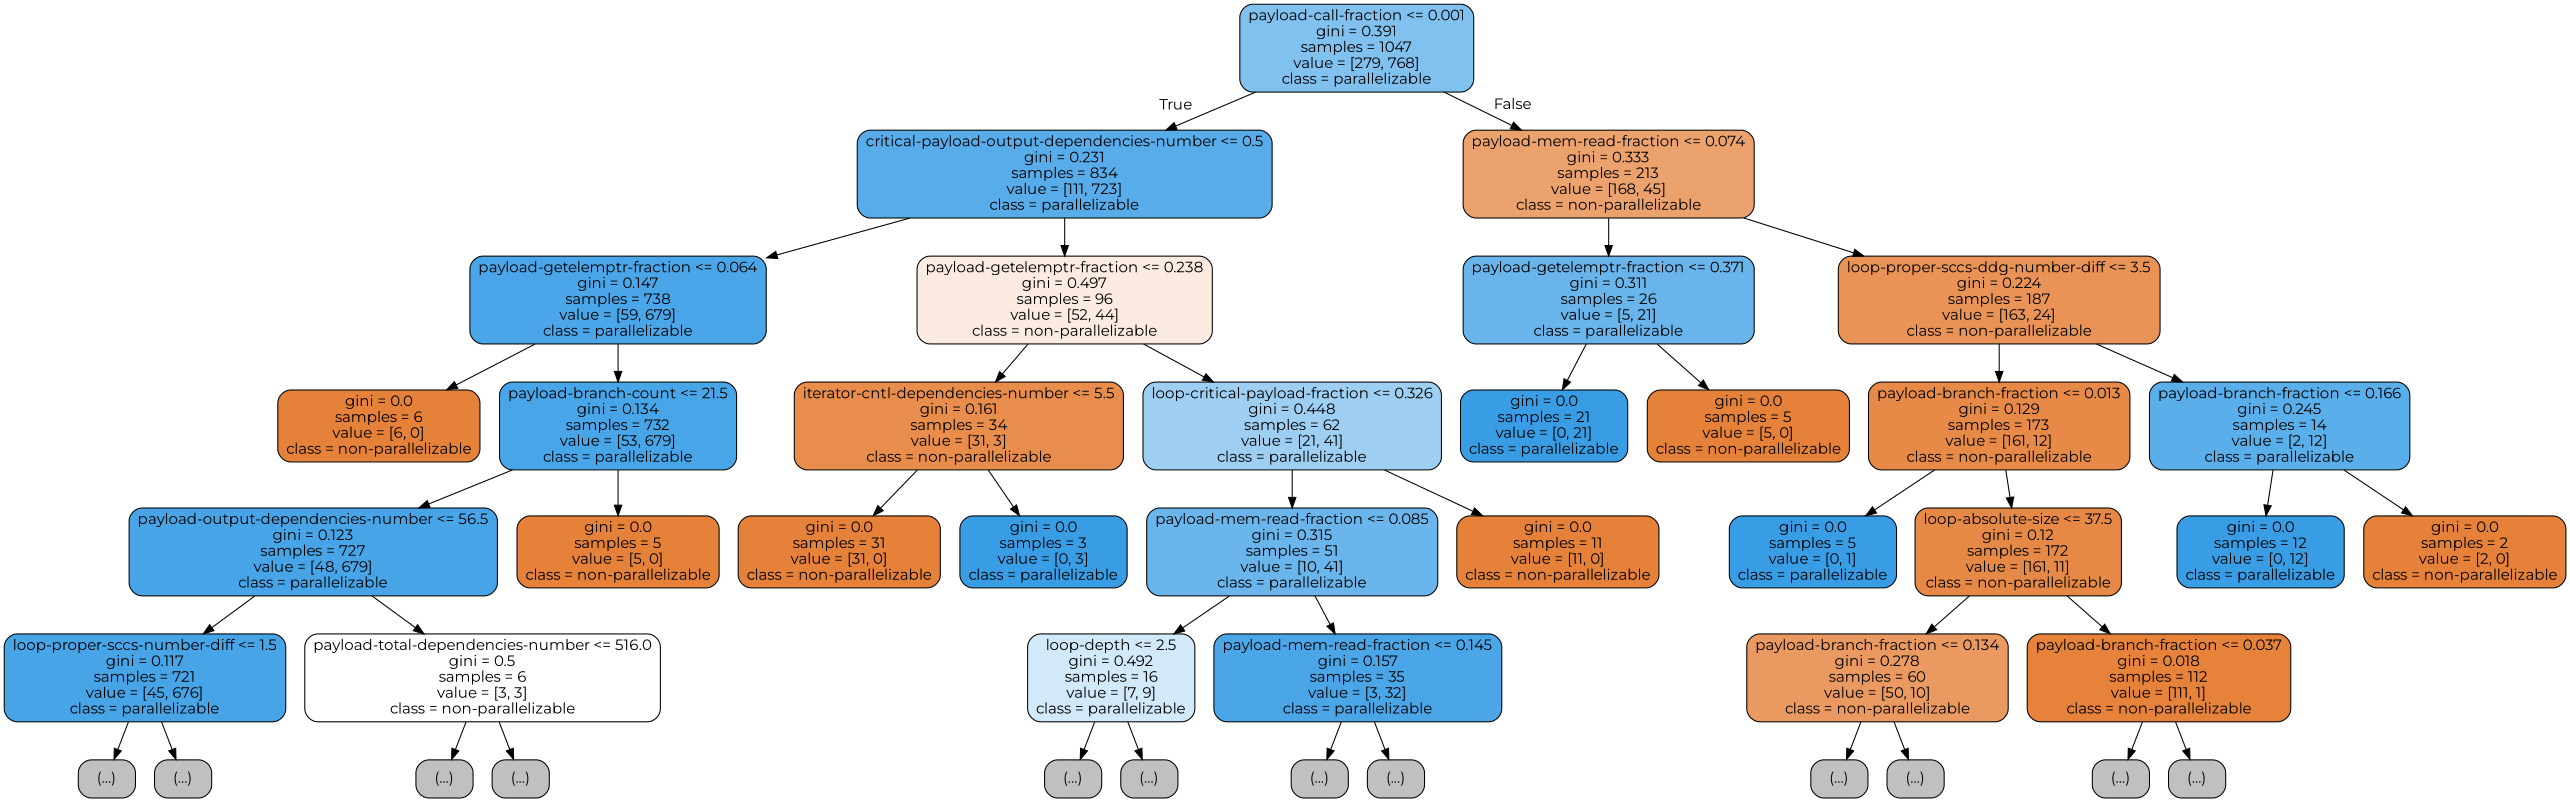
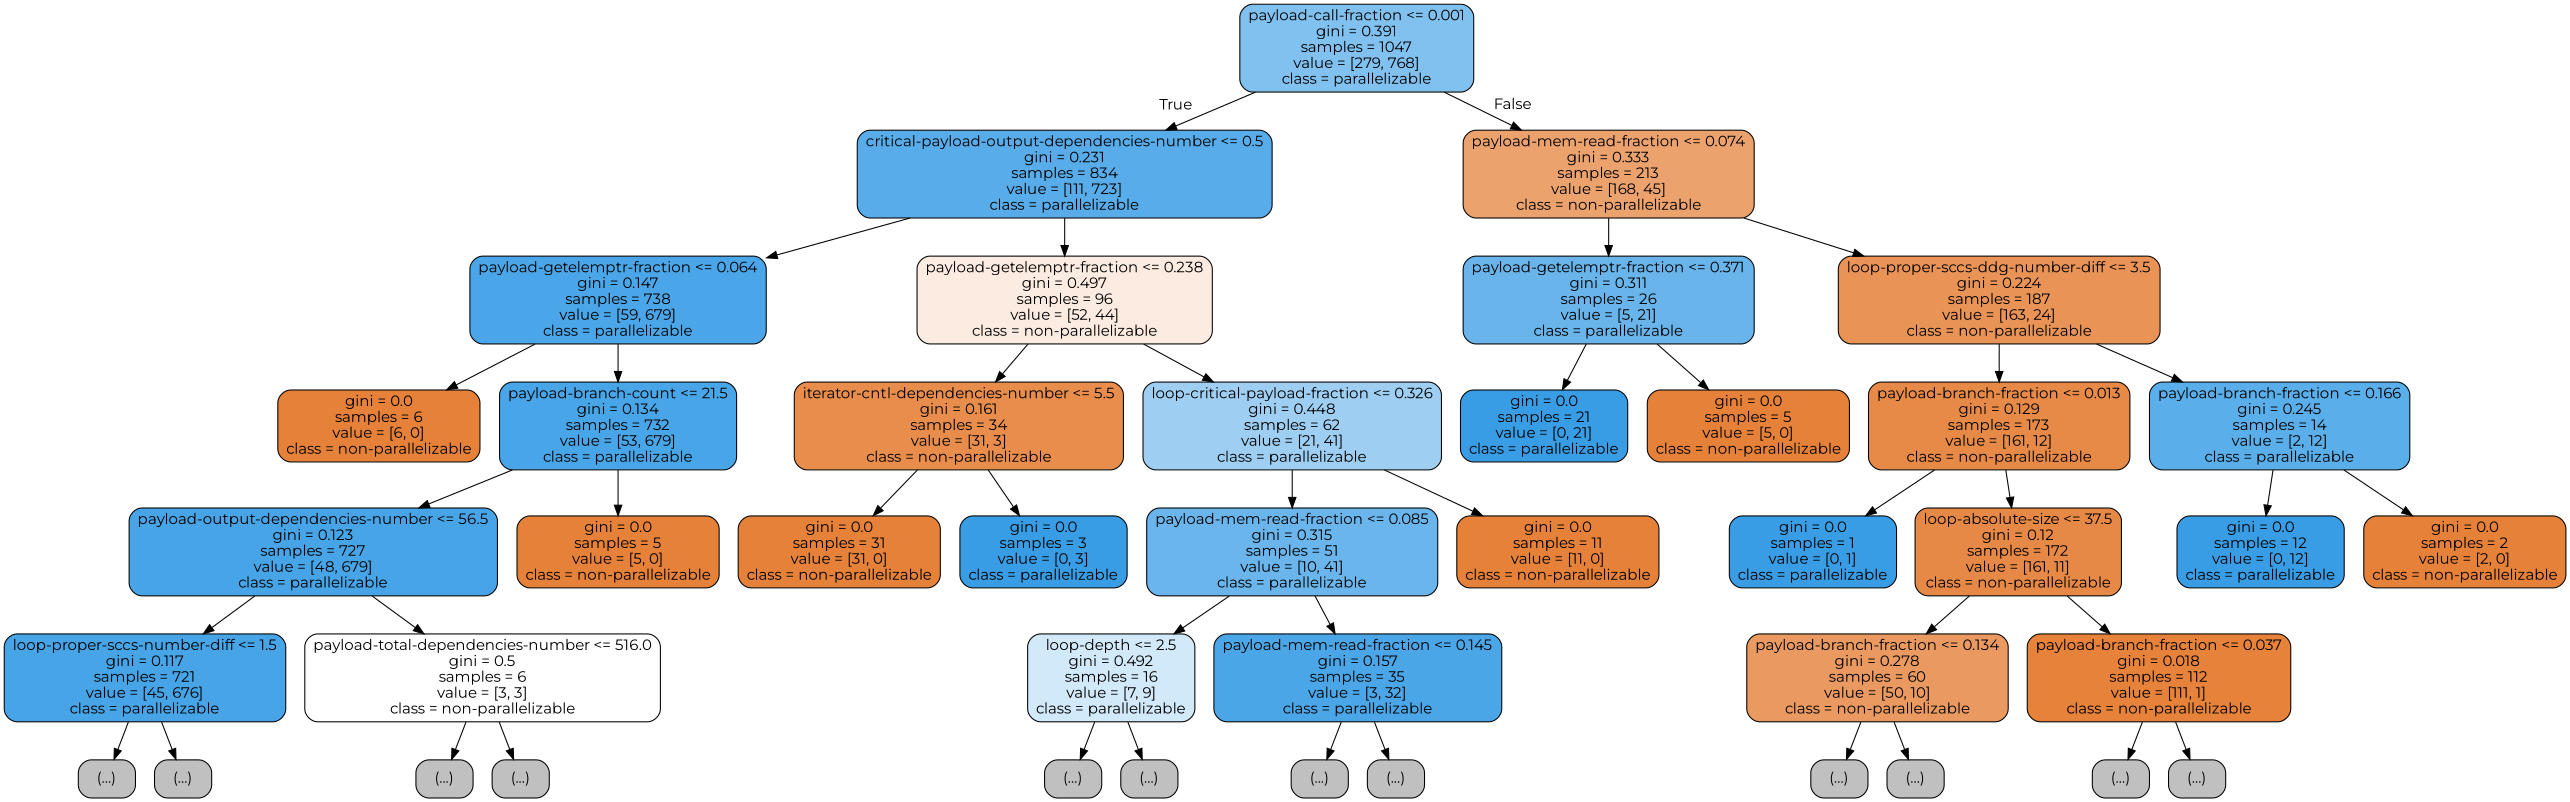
node "gini = 0.0 samples = 5 value = [0, 1] class = parallelizable": label "gini = 0.0 samples = 5 value = [0, 1] class = parallelizable" -> "gini = 0.0 samples = 1 value = [0, 1] class = parallelizable"
